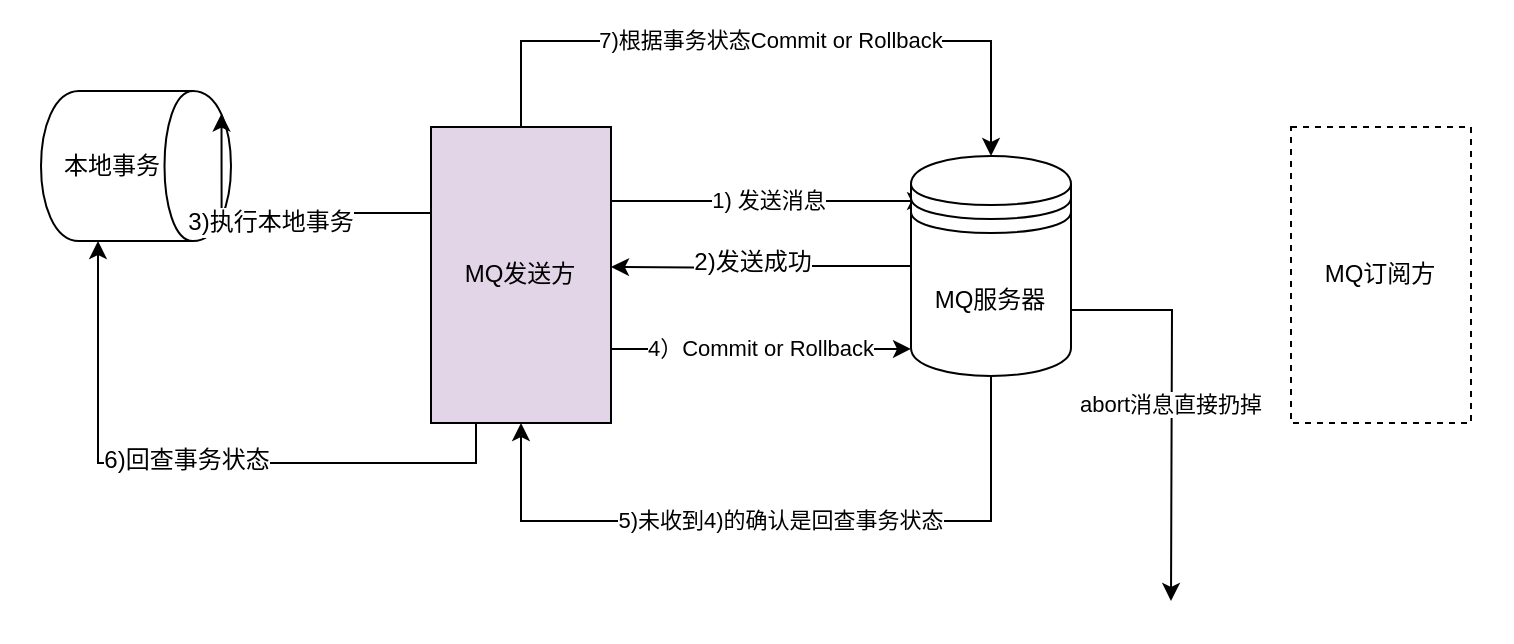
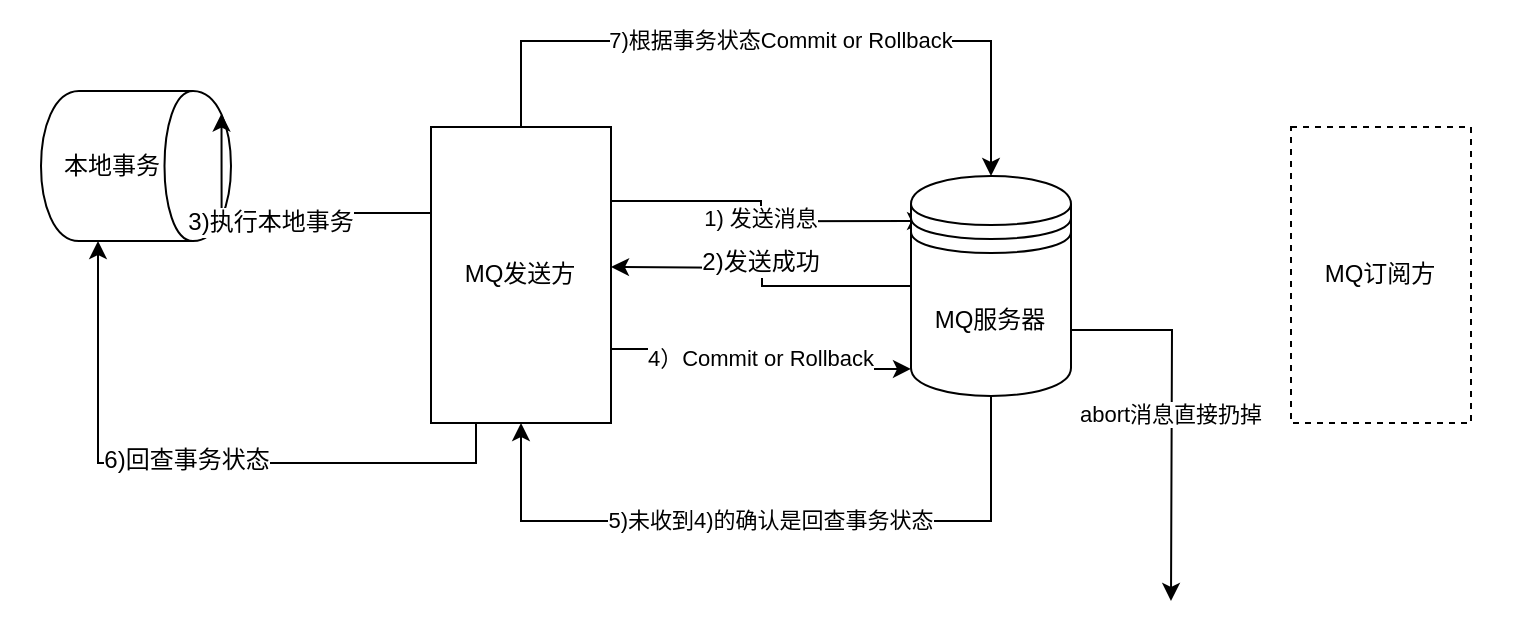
node "MQ服务器": moved (991, 266) -> (991, 286)
node "MQ发送方": fillcolor #e1d5e7 -> #ffffff
